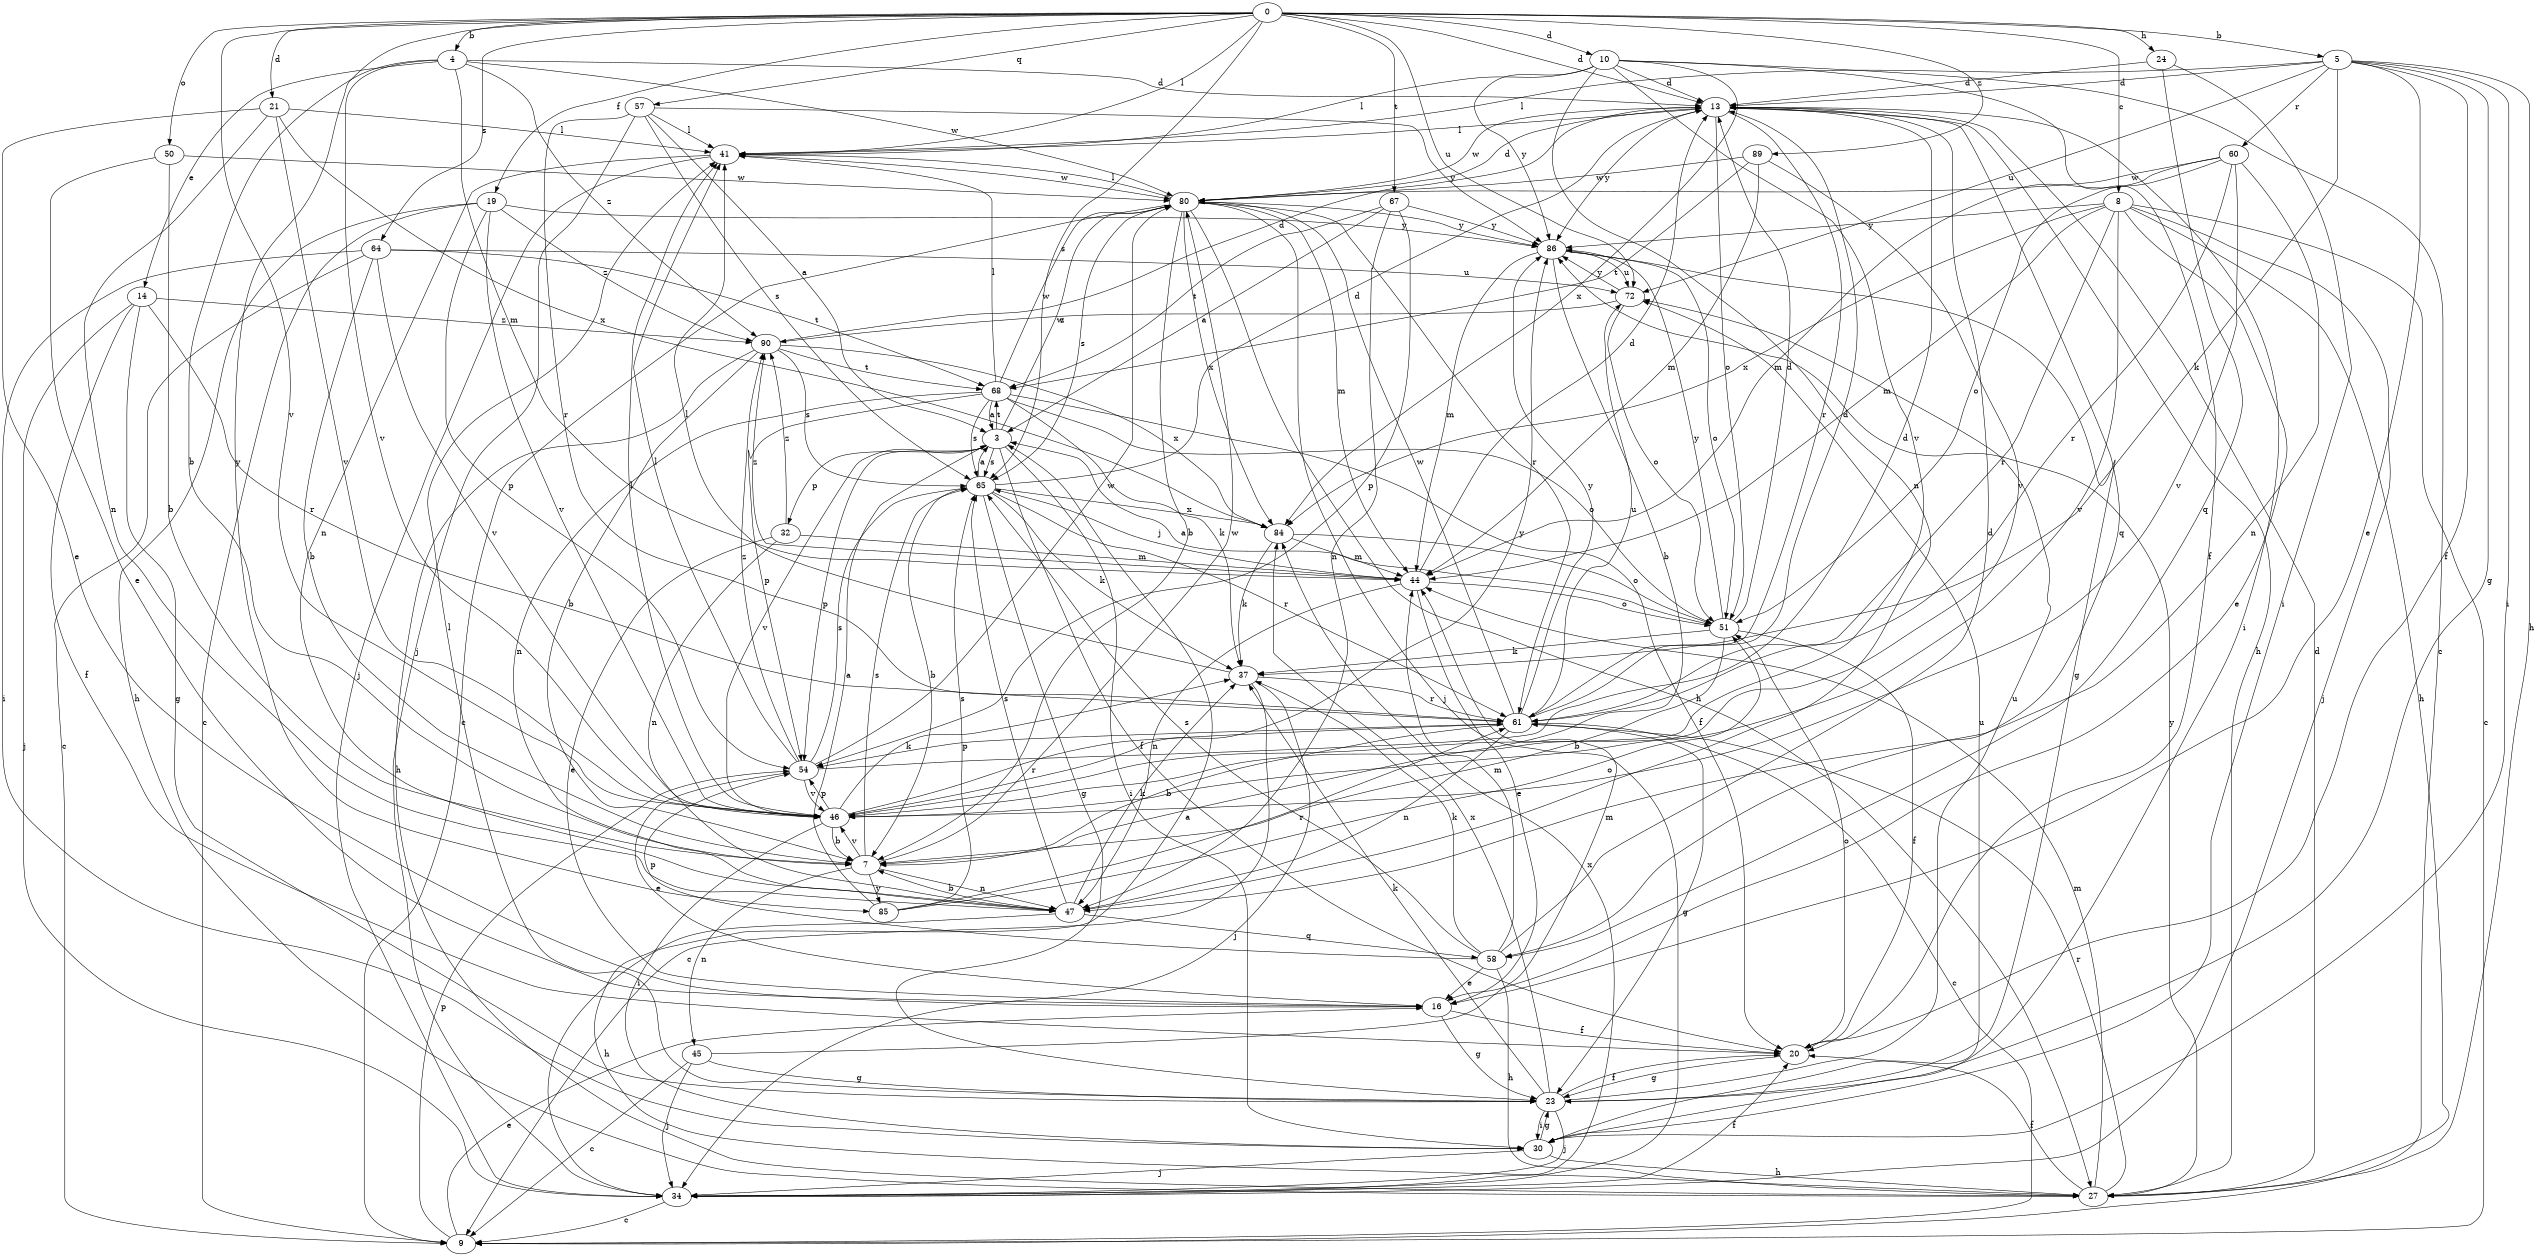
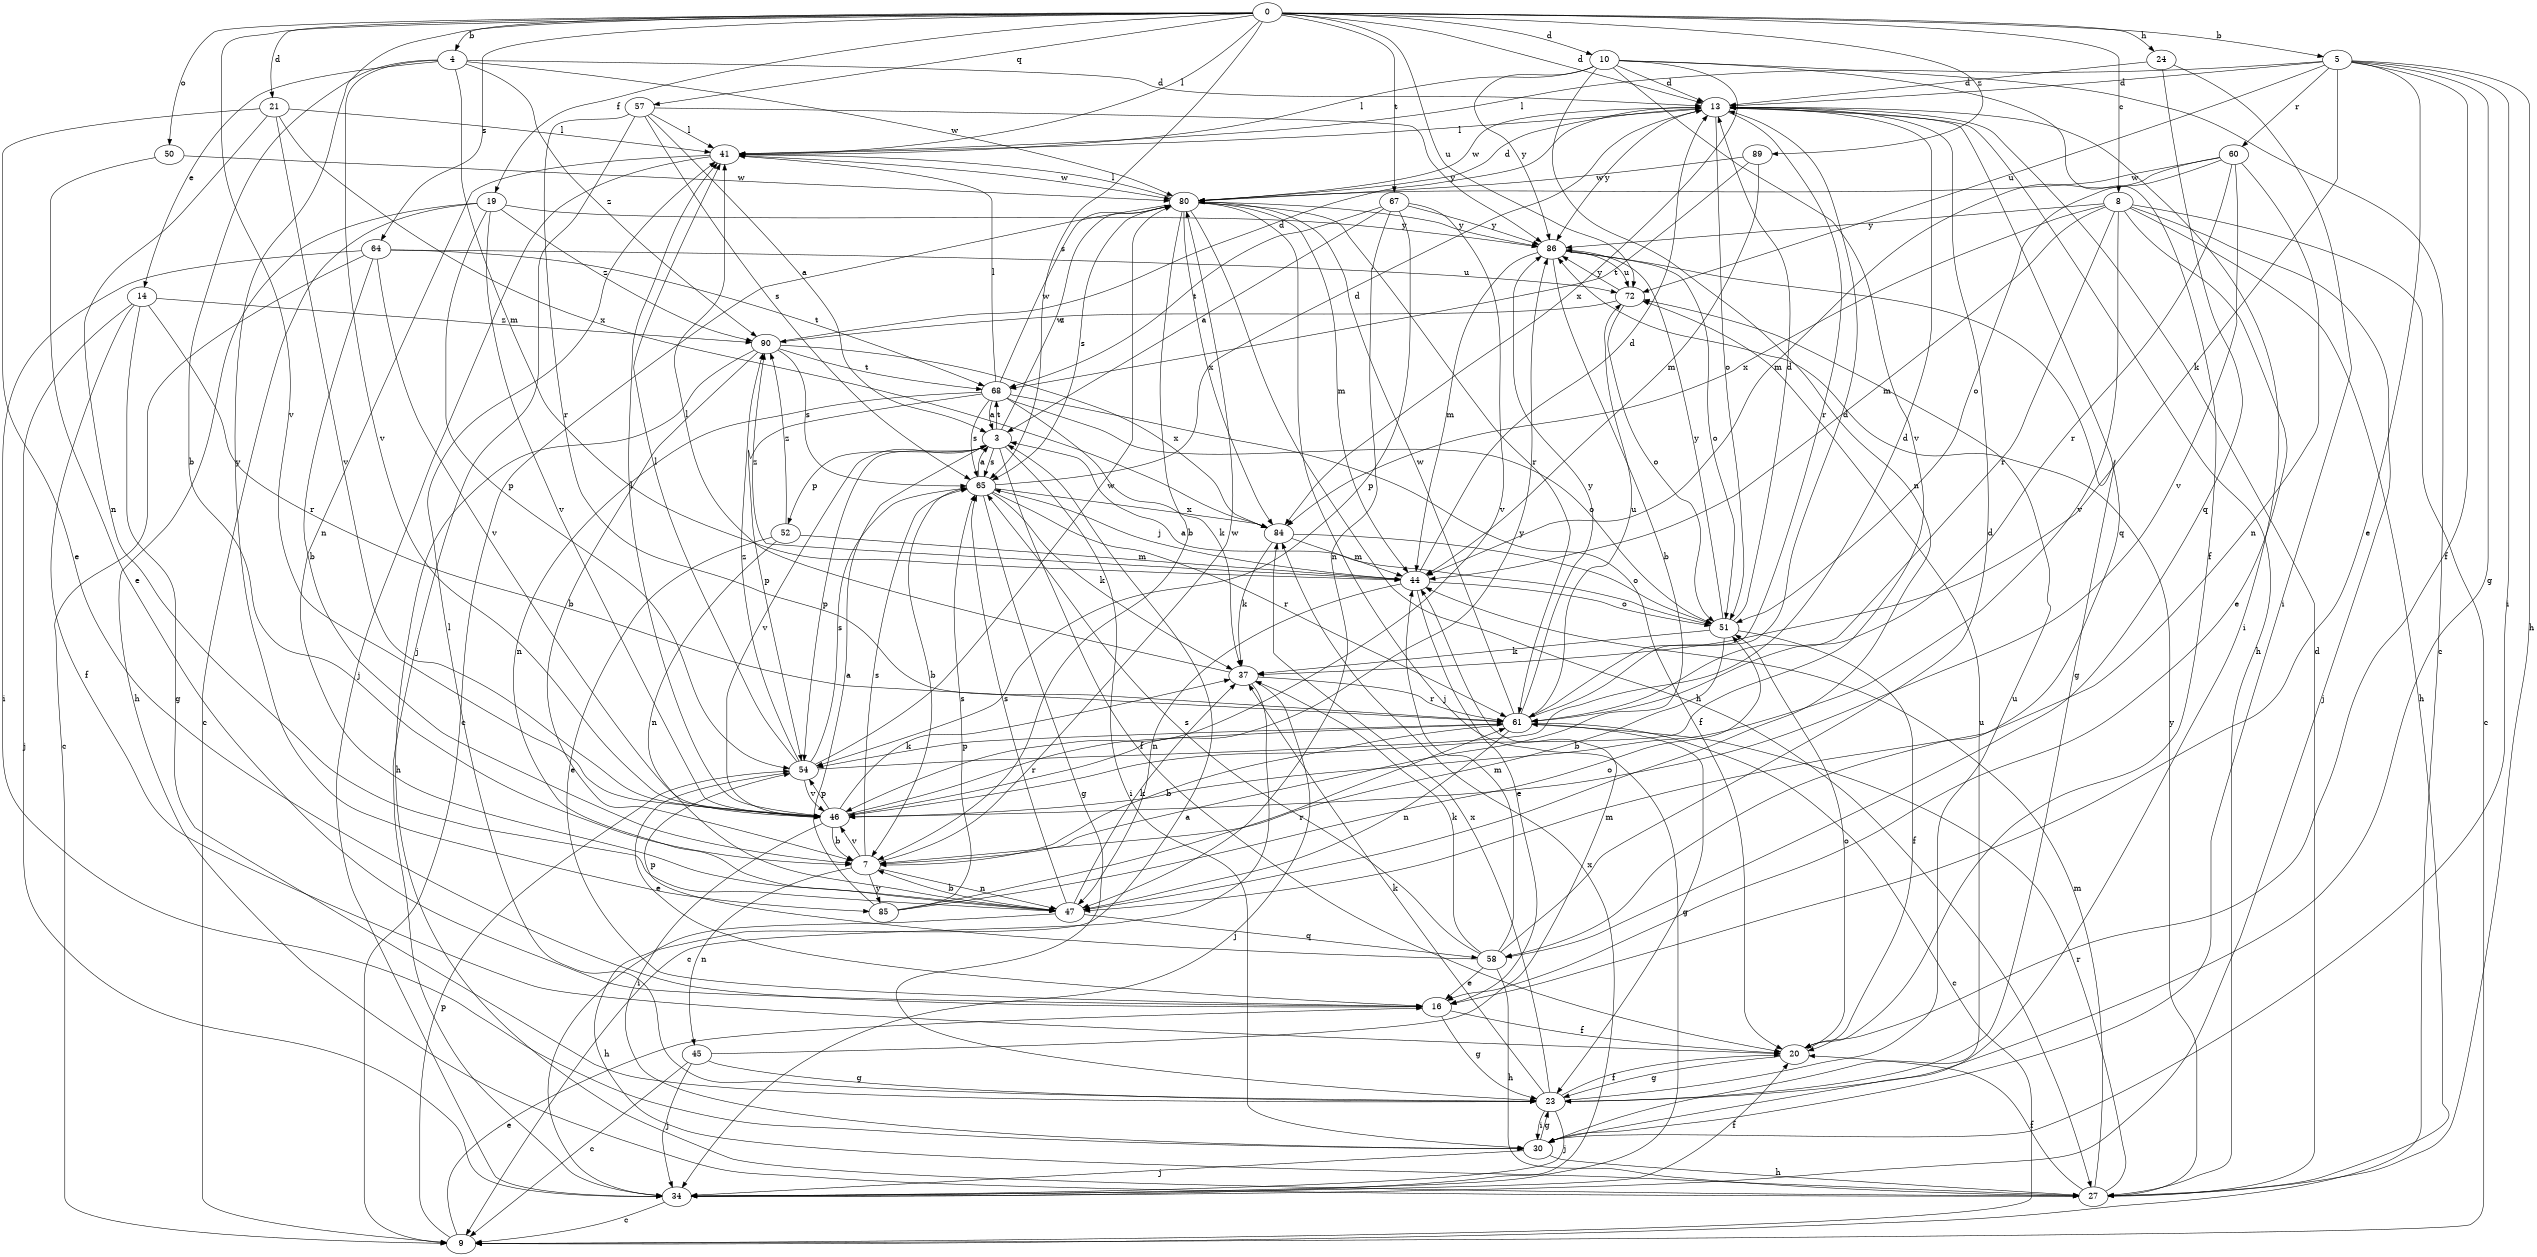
node "32": label "32" -> "52"
edge "50" -> "7": removed, label "b"
edge "89" -> "46": now "67" -> "46"
